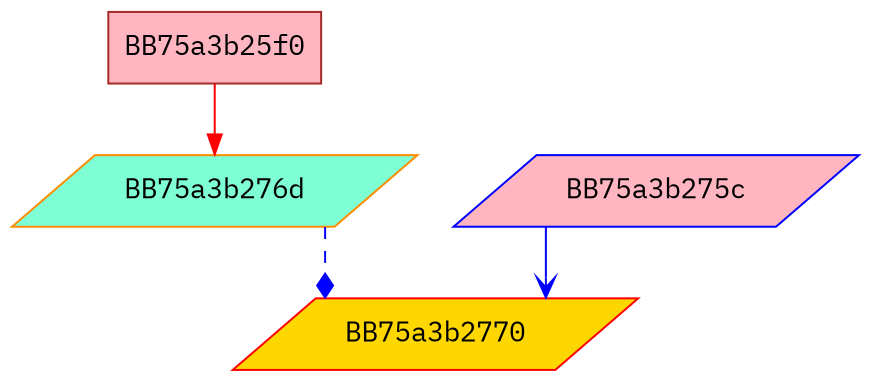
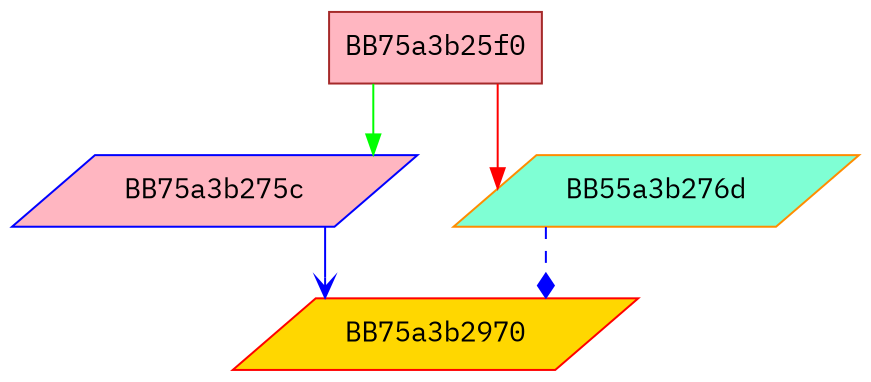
edge "BB75a3b25f0" -> "BB75a3b275c": added
node "BB75a3b276d": label "BB75a3b276d" -> "BB55a3b276d"
node "BB75a3b2770": label "BB75a3b2770" -> "BB75a3b2970"
